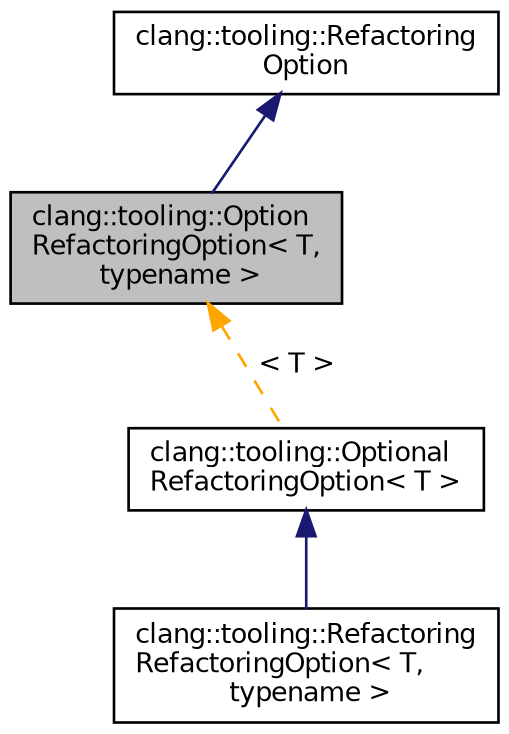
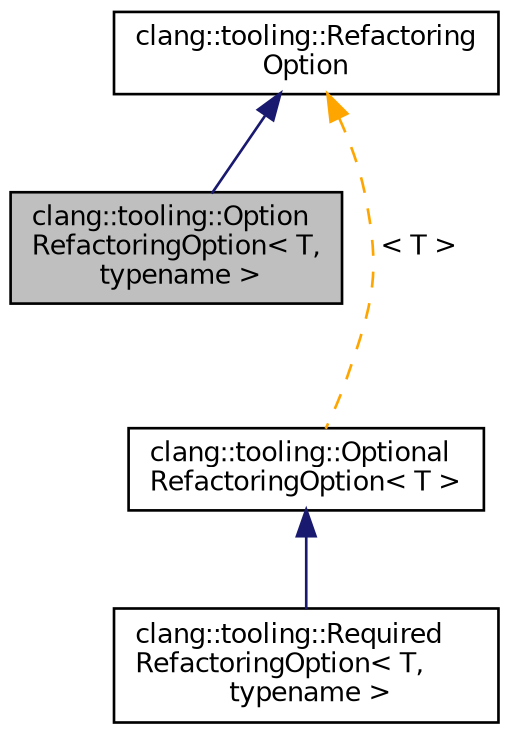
edge "clang::tooling::Optional RefactoringOption< T >" -> "clang::tooling::Option RefactoringOption< T, typename >": now "clang::tooling::Optional RefactoringOption< T >" -> "clang::tooling::Refactoring Option"
node "clang::tooling::Refactoring RefactoringOption< T, typename >": label "clang::tooling::Refactoring RefactoringOption< T, typename >" -> "clang::tooling::Required RefactoringOption< T, typename >"
